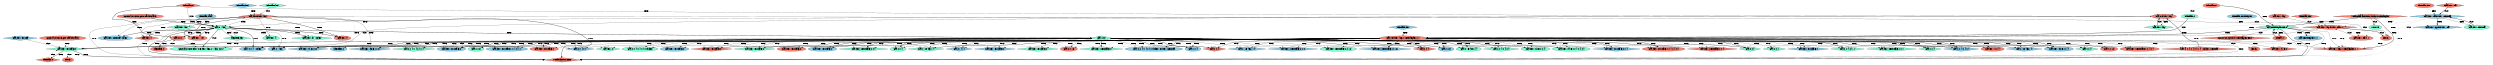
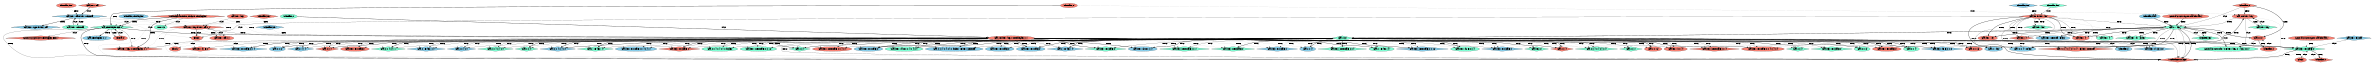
edge "(Call,++o)" -> "(Call,iter->err_off = o + 4)": removed, label "DDG:"
node "(Call,iter->next_off = o + 8)": removed
